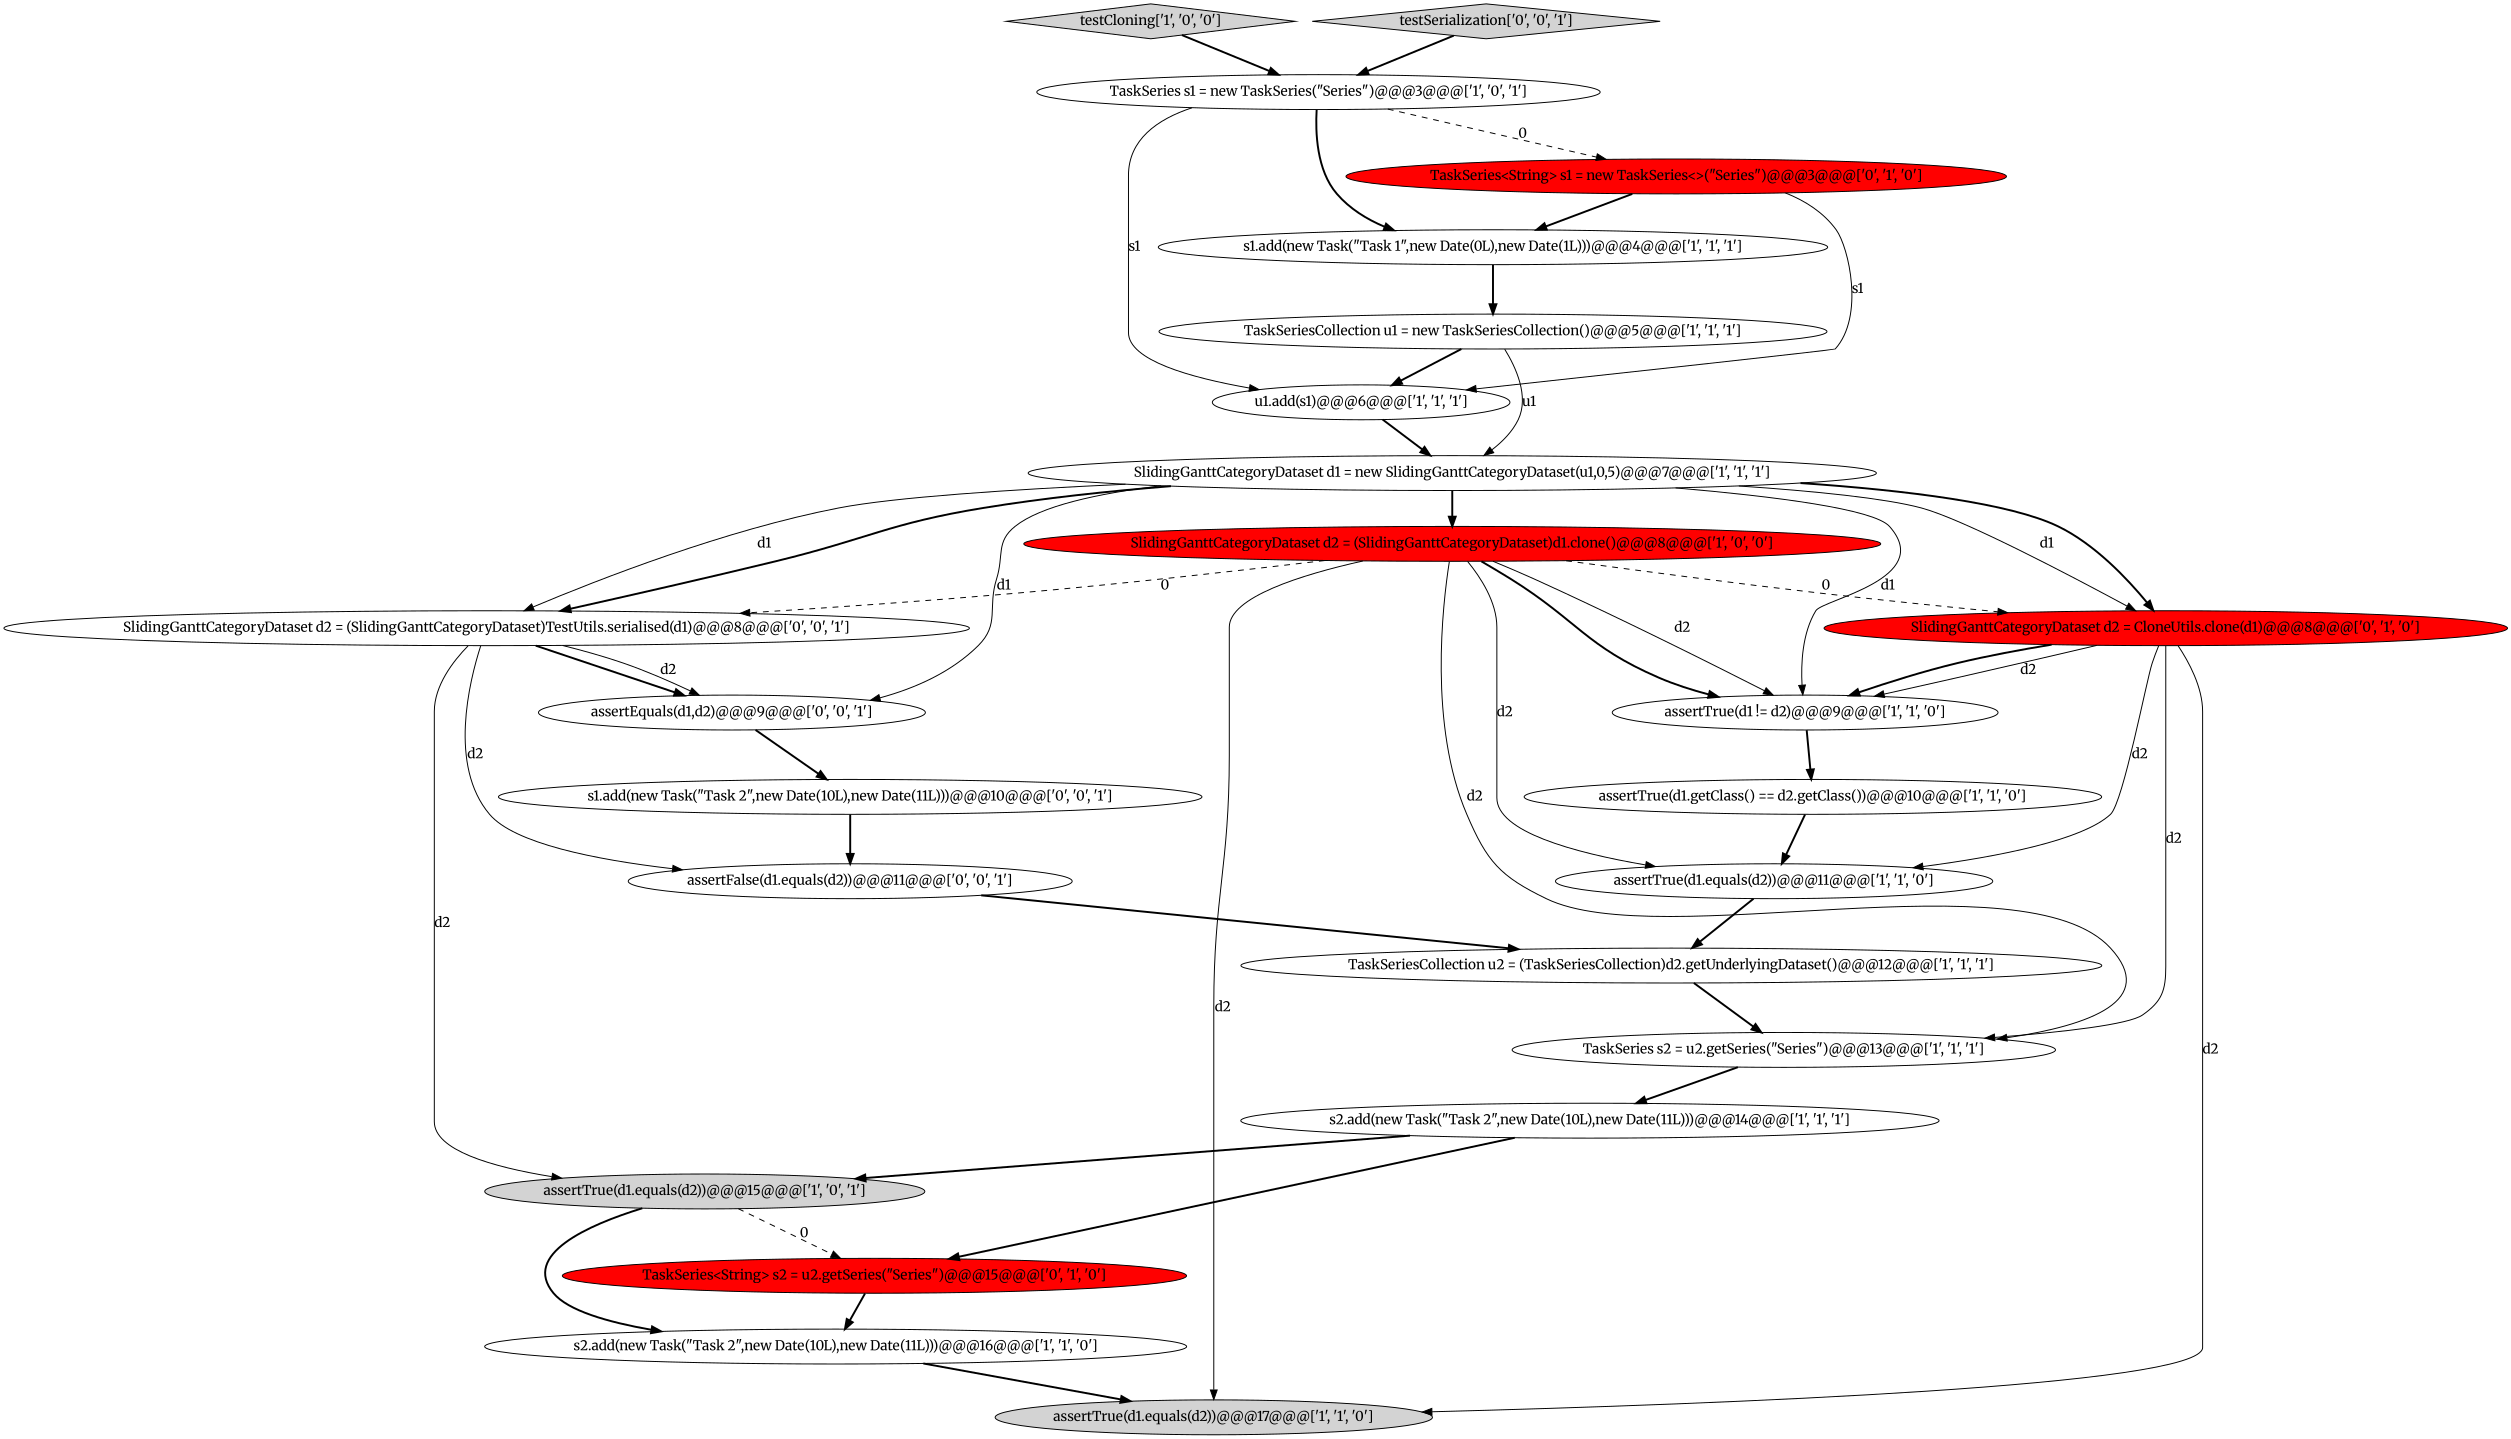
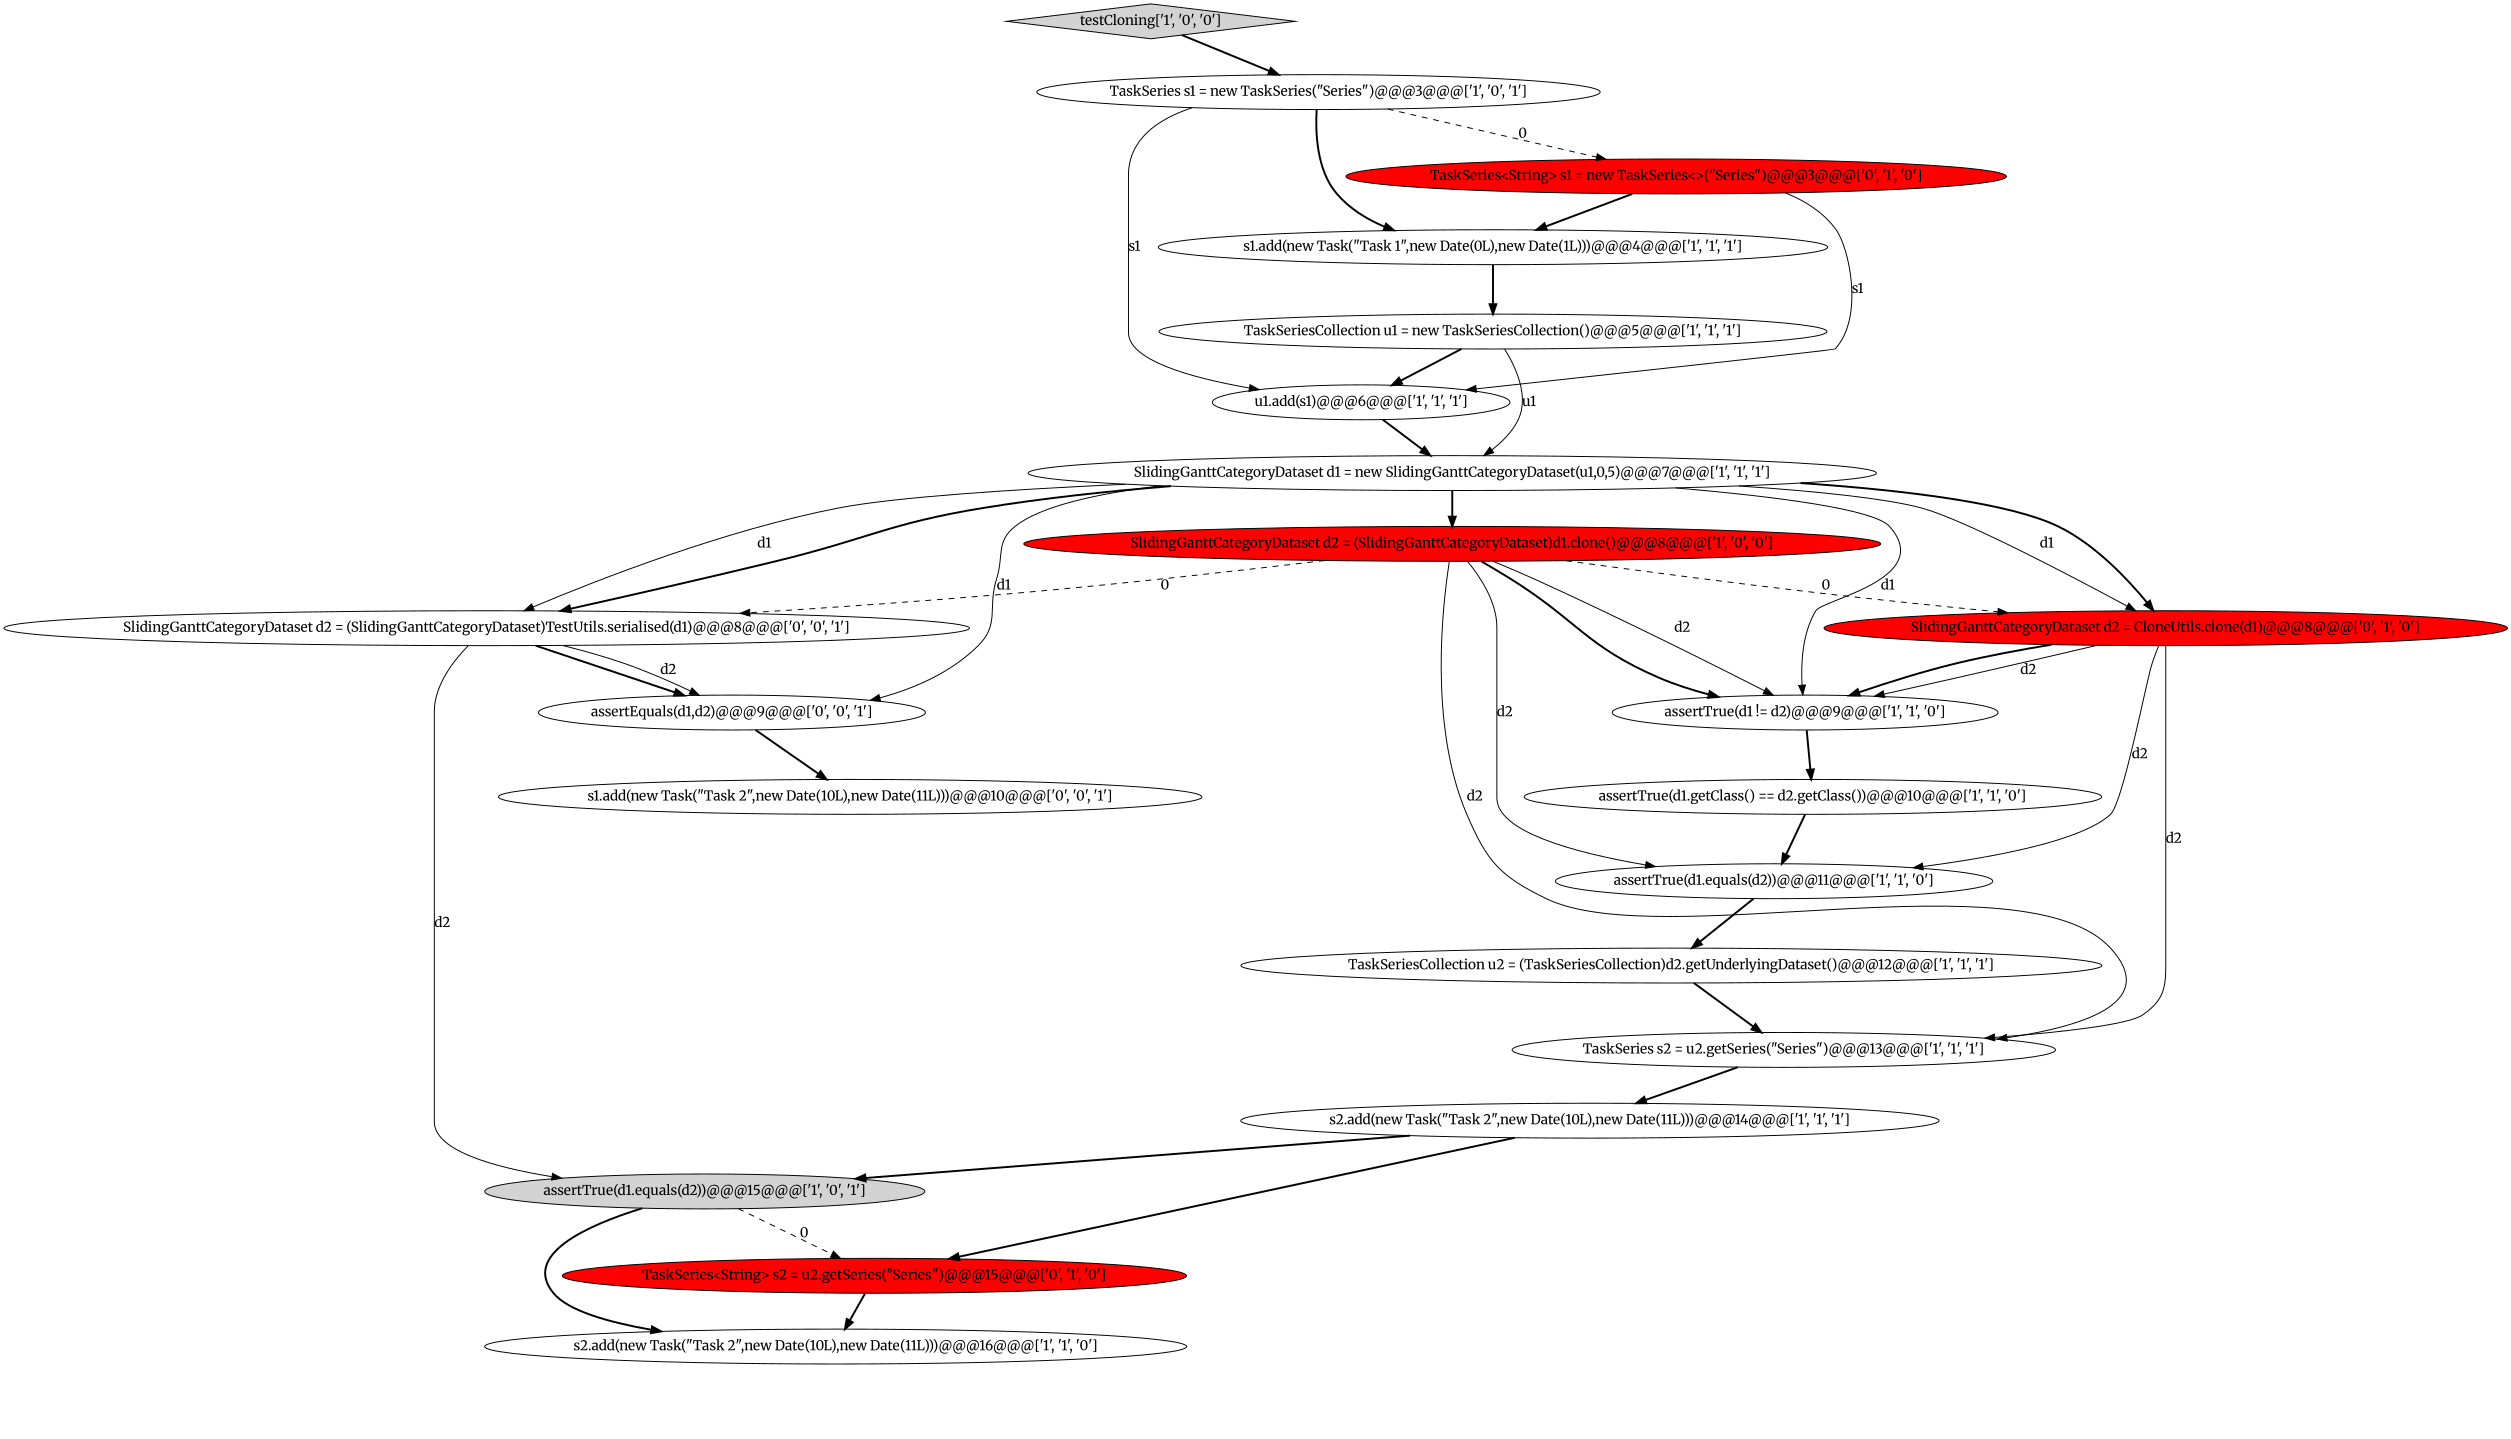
node "testSerialization['0', '0', '1']": removed
node "assertFalse(d1.equals(d2))@@@11@@@['0', '0', '1']": removed
node "assertTrue(d1.equals(d2))@@@17@@@['1', '1', '0']": removed
